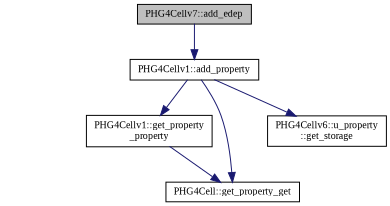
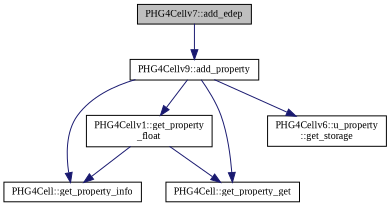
node "PHG4Cellv1::add_property": label "PHG4Cellv1::add_property" -> "PHG4Cellv9::add_property"
node "PHG4Cellv1::get_property _property": label "PHG4Cellv1::get_property _property" -> "PHG4Cellv1::get_property _float"
node "PHG4Cell::get_property_info": added
